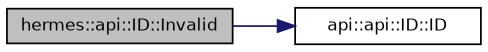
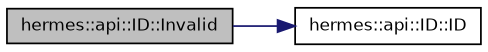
node "api::api::ID::ID": label "api::api::ID::ID" -> "hermes::api::ID::ID"
